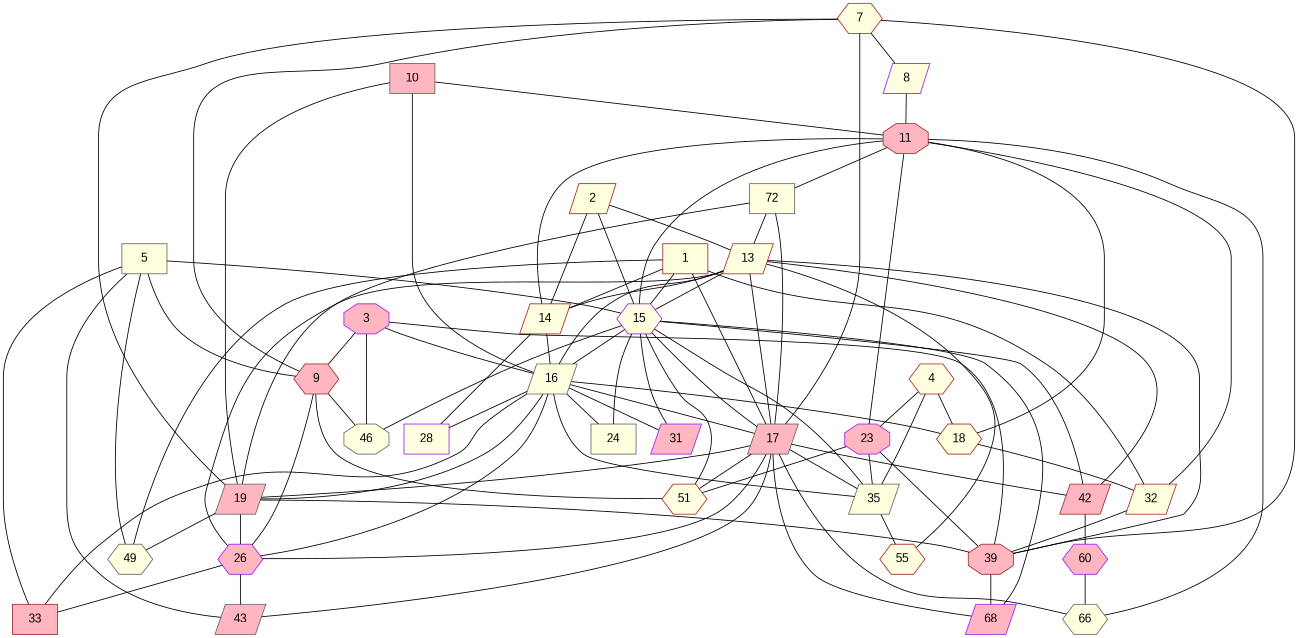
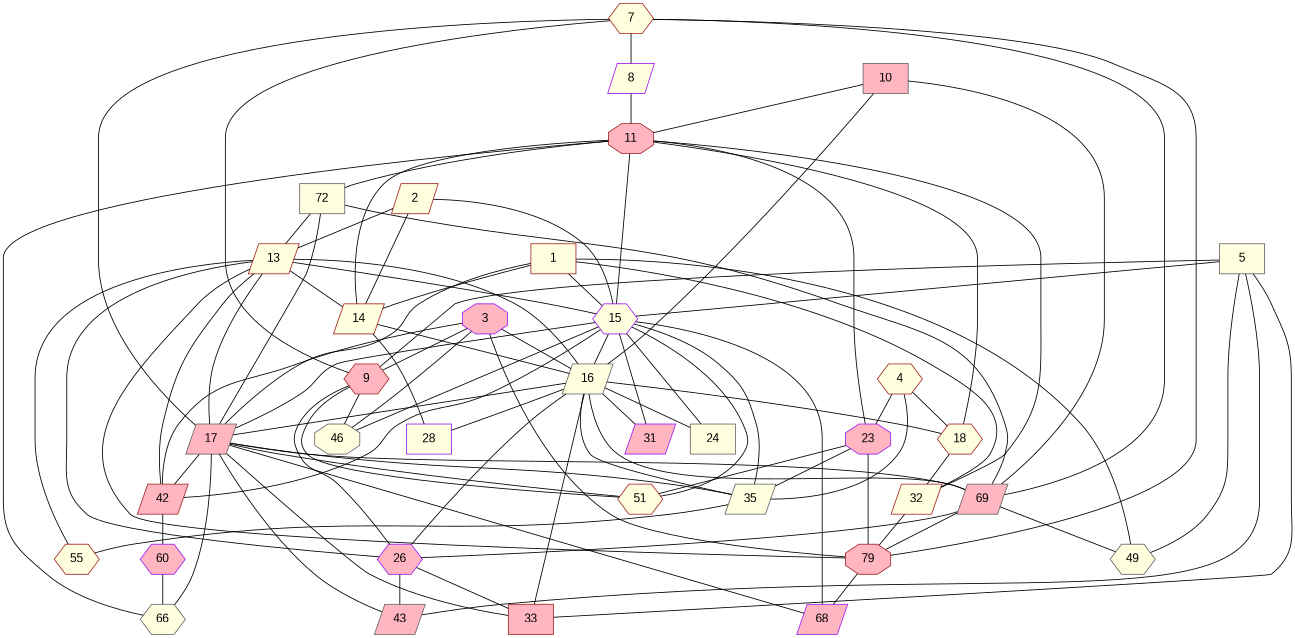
edge "3" -- "42": added
node "19": label "19" -> "69"
edge "17" -- "26": now "17" -- "33"
node "39": label "39" -> "79"
